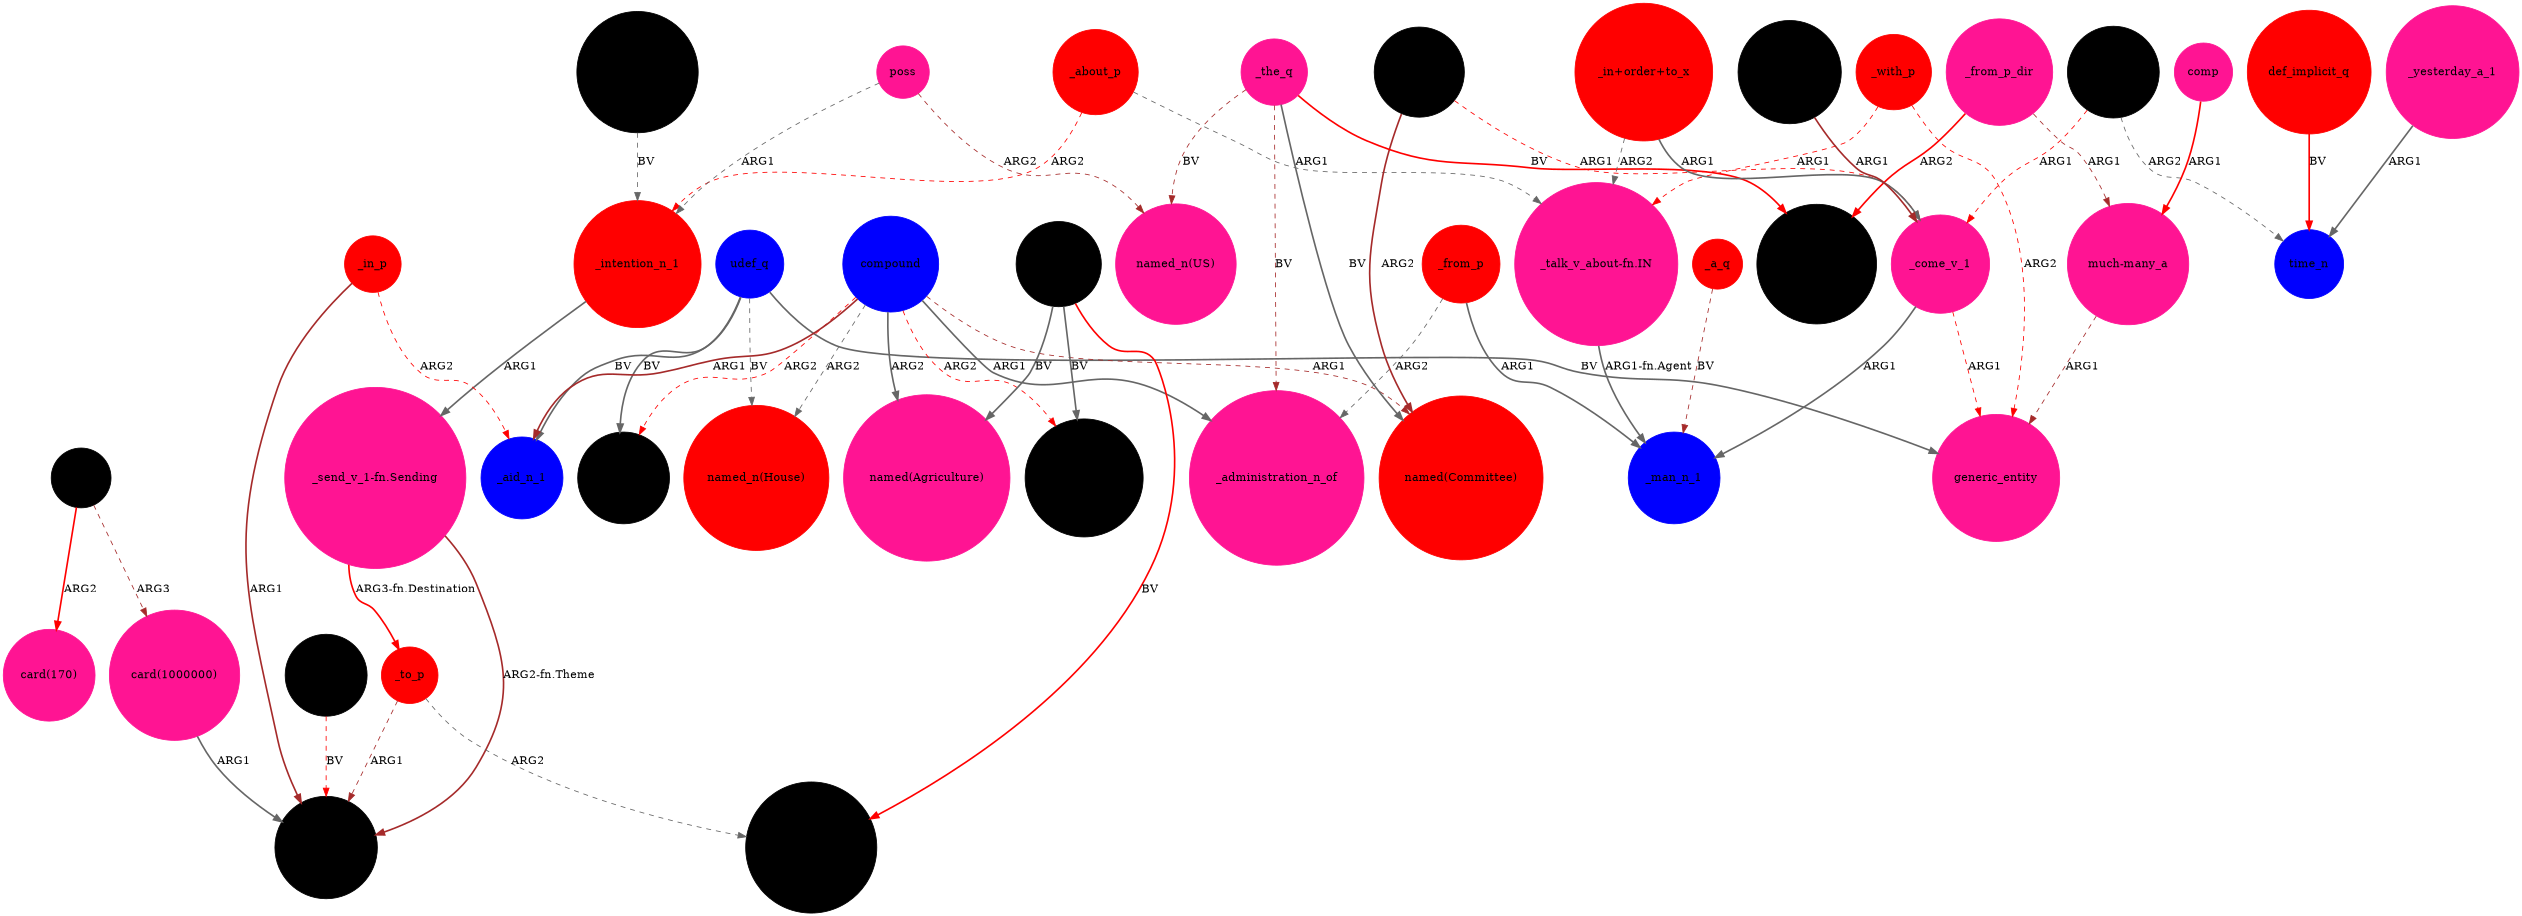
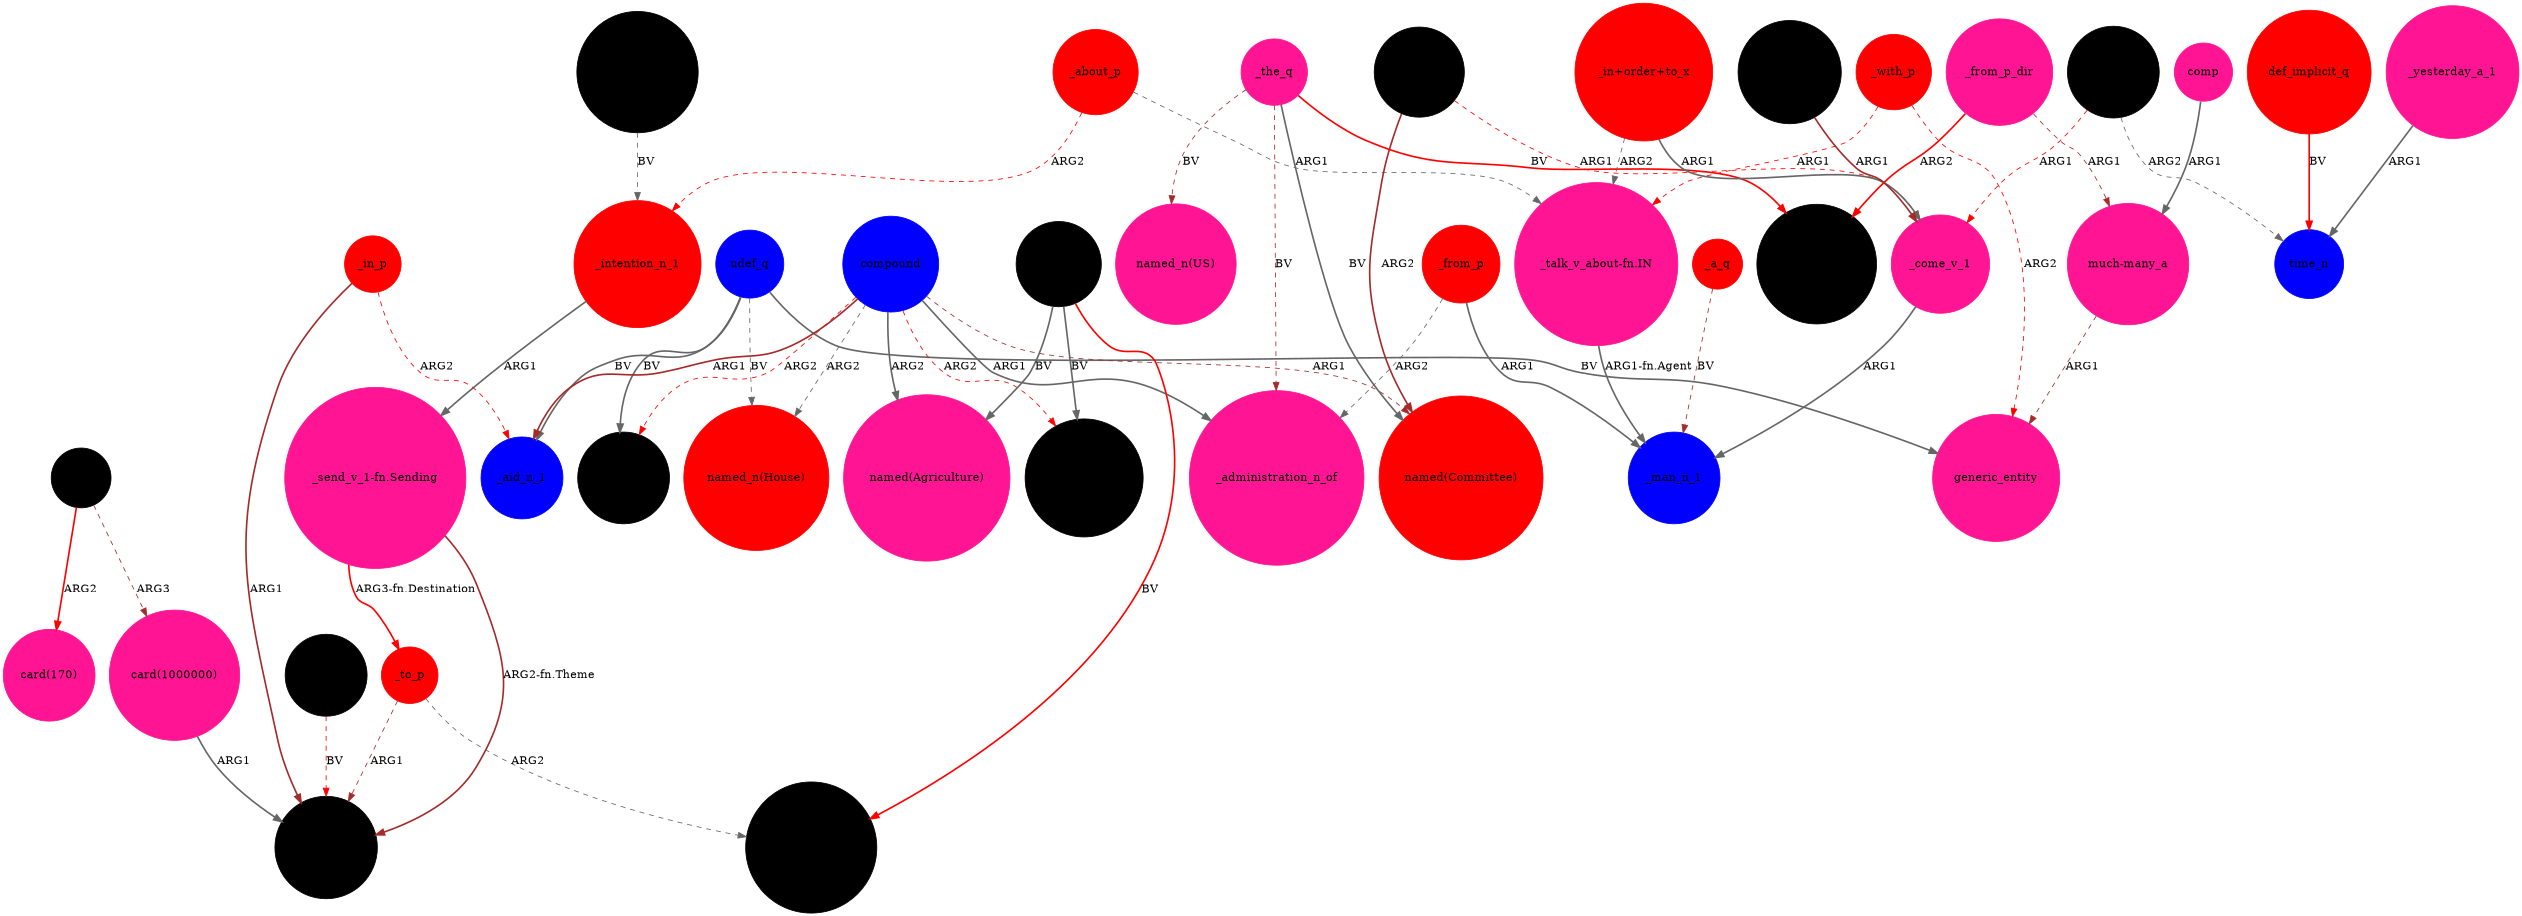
node "poss": removed
edge "comp" -> "much-many_a": color red -> gray40
edge "_come_v_1" -> "generic_entity": removed, label "ARG1"
